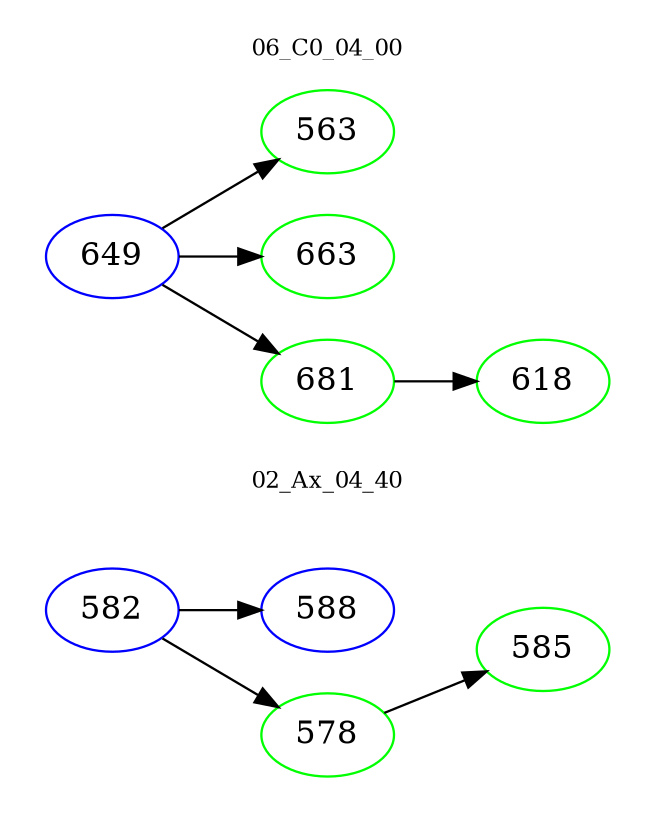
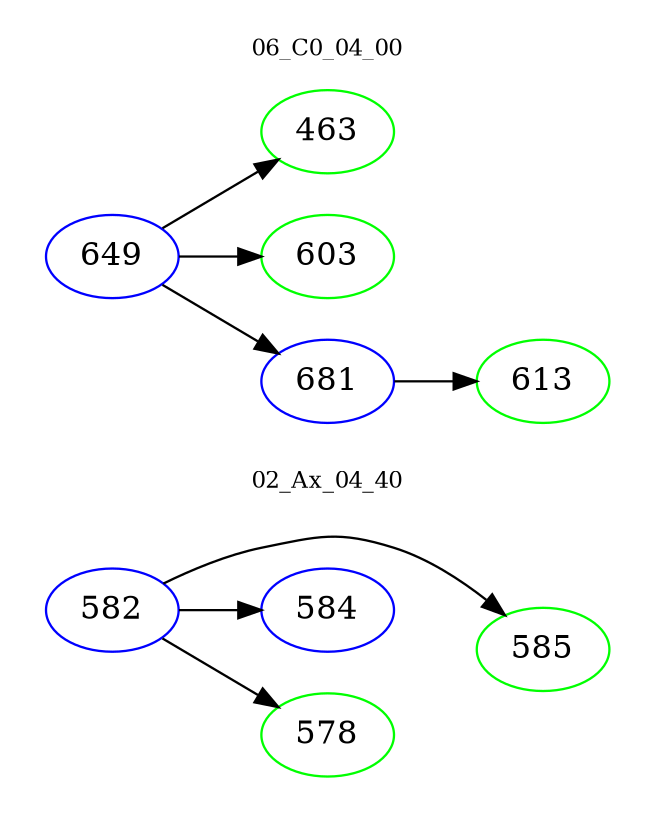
node "563": label "563" -> "463"
node "663": label "663" -> "603"
node "681": color green -> blue
node "618": label "618" -> "613"
node "588": label "588" -> "584"
edge "578" -> "585": now "582" -> "585"
